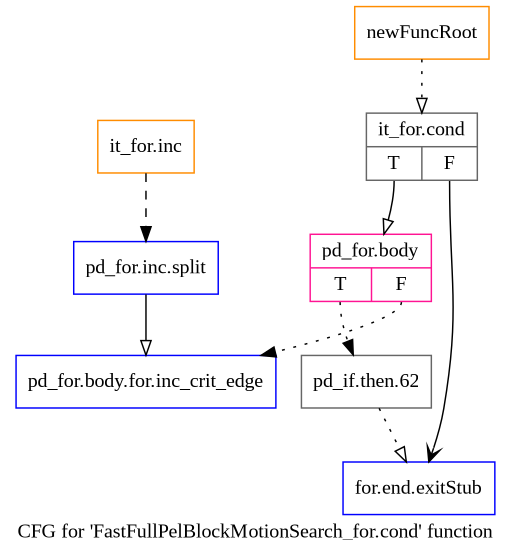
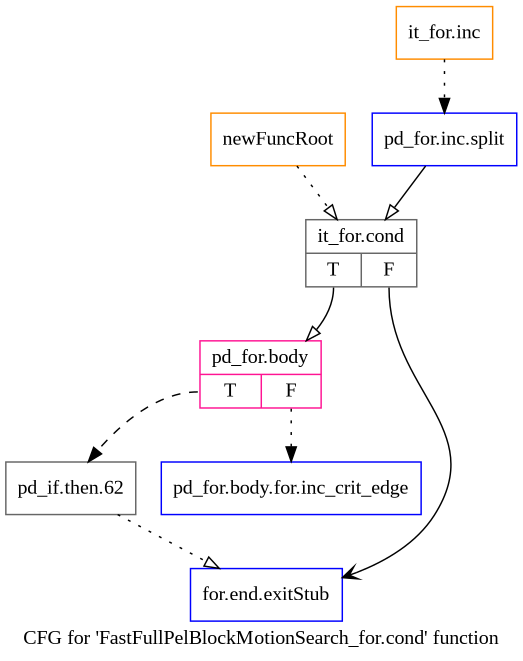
edge "it_for.inc" -> "pd_for.inc.split": style dashed -> dotted
edge "pd_for.inc.split" -> "pd_for.body.for.inc_crit_edge": now "pd_for.inc.split" -> "it_for.cond"
edge "pd_for.body" -> "pd_if.then.62": style dotted -> dashed
